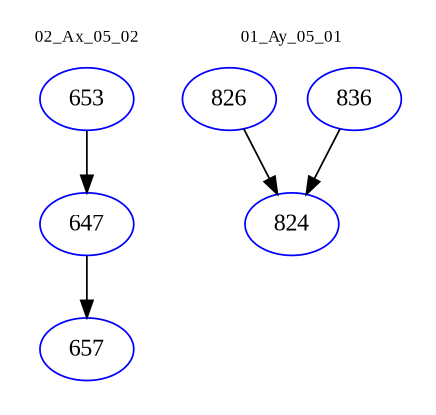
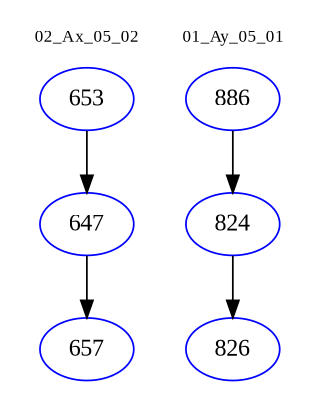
node "836": label "836" -> "886"
edge "826" -> "824": reversed
